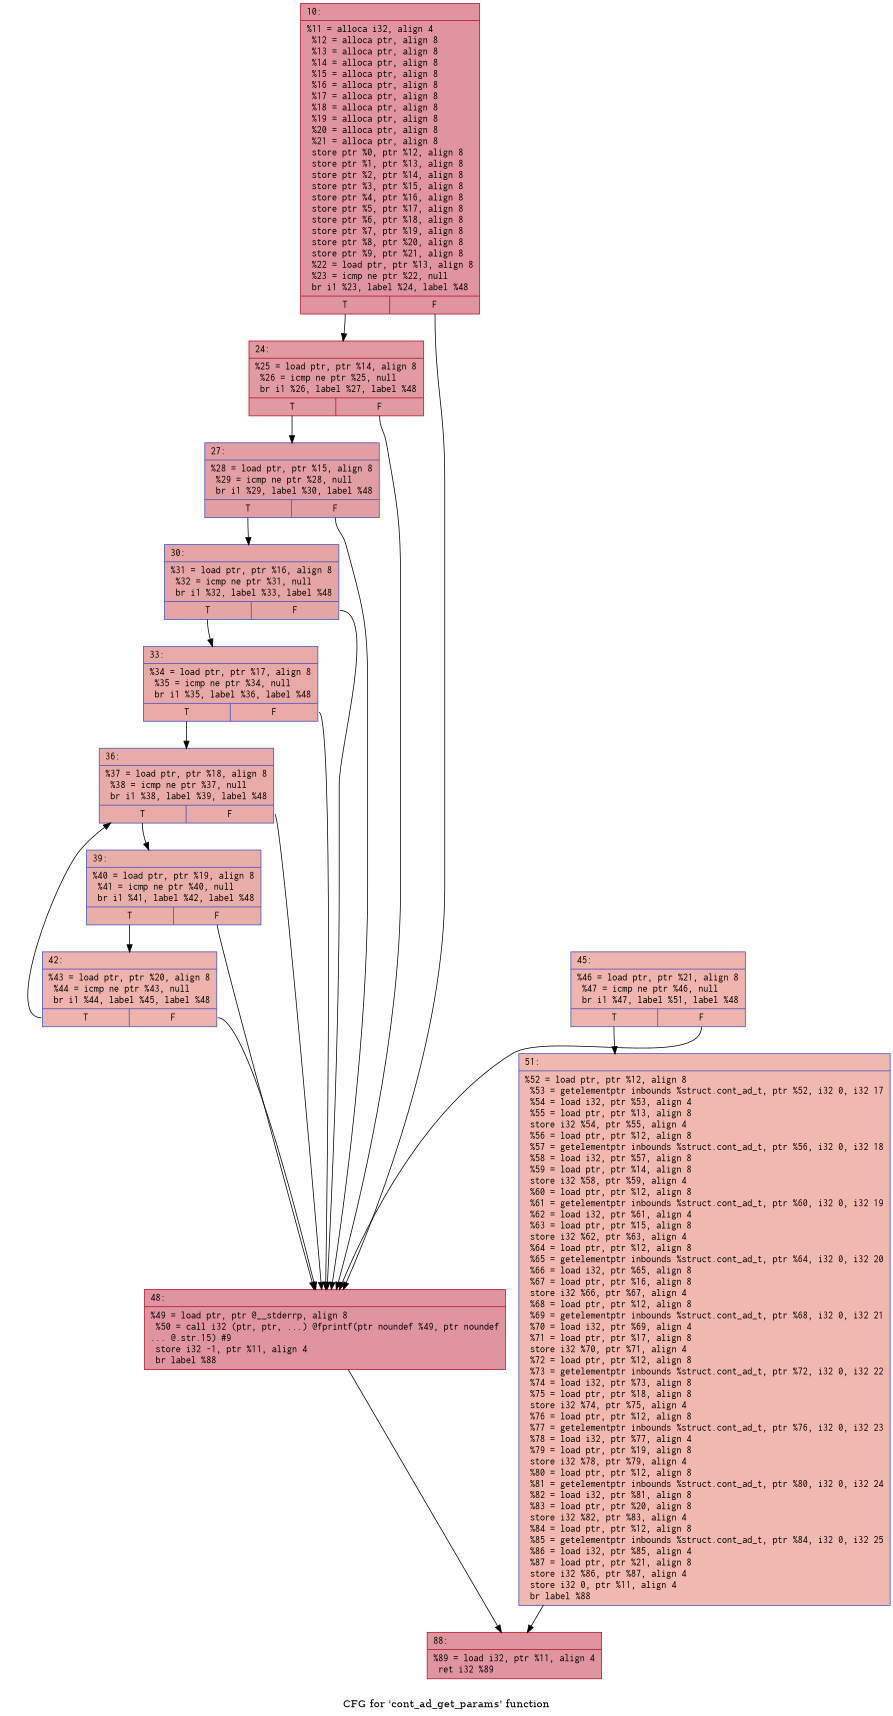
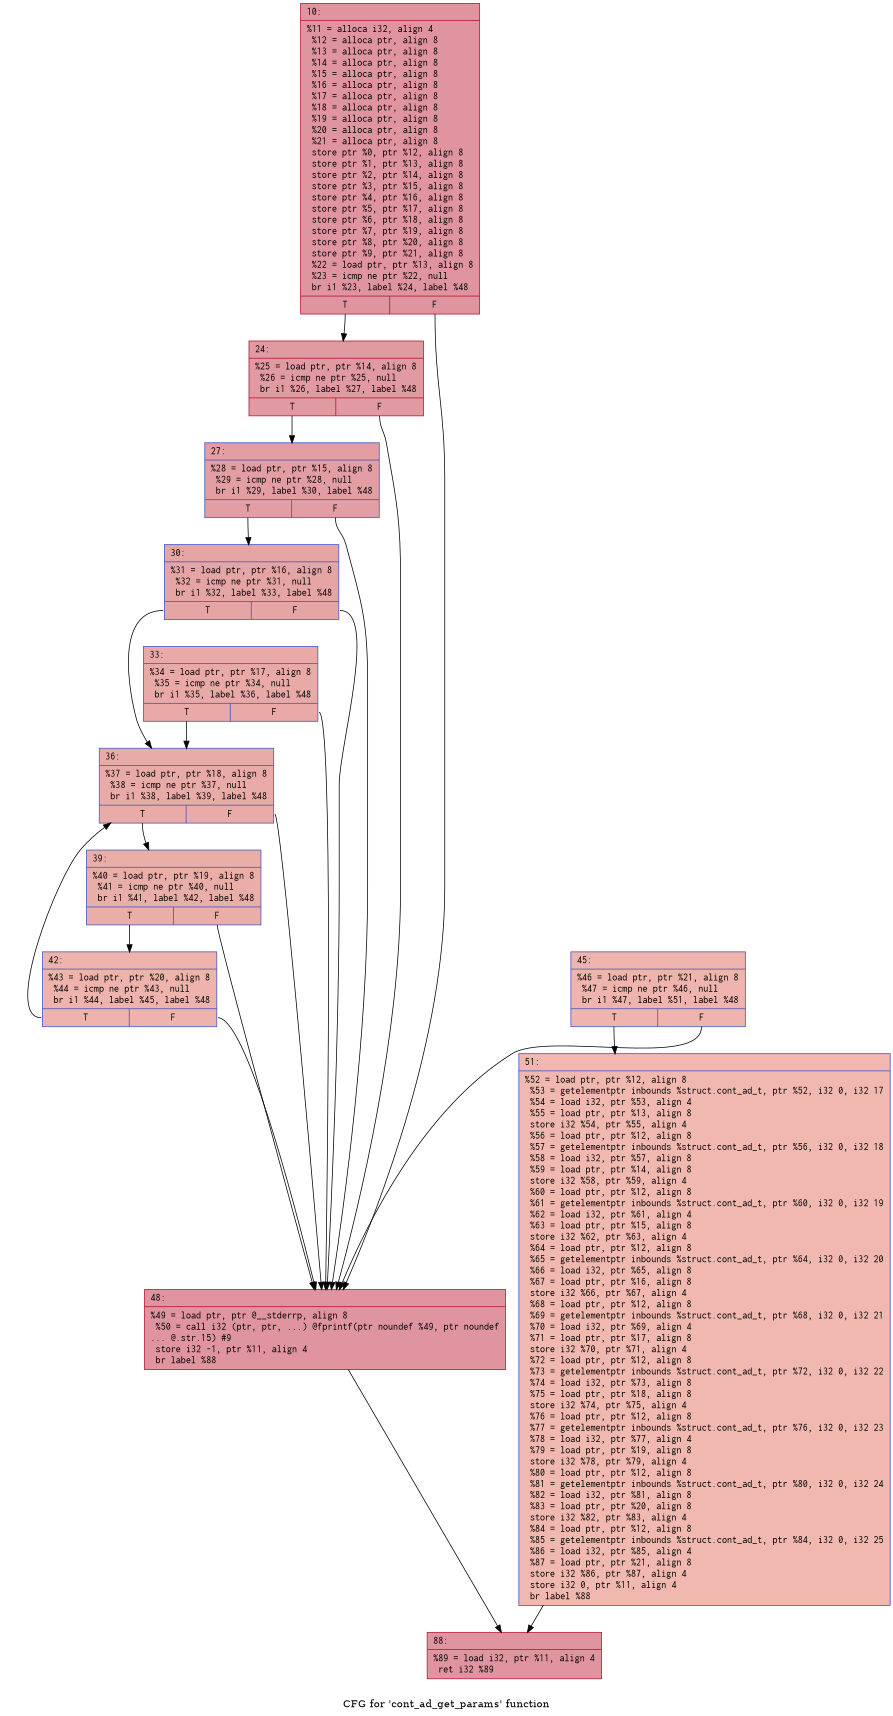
edge "30:" -> "33:": now "30:" -> "36:"
